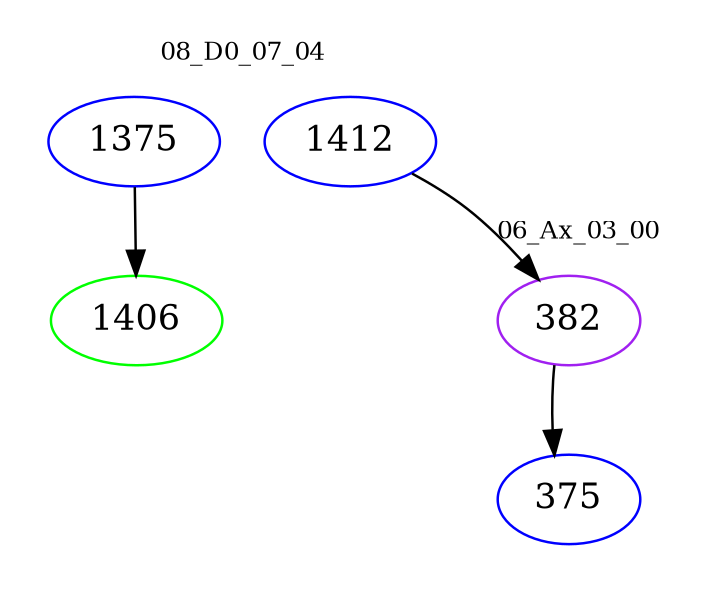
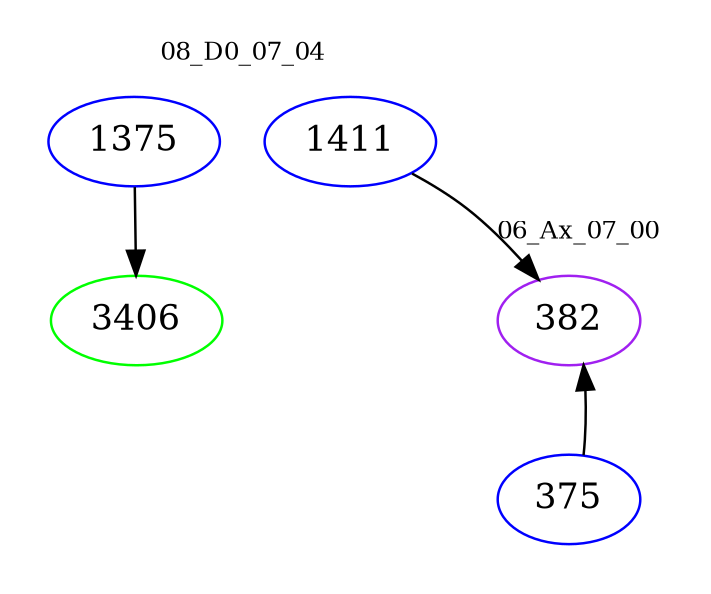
node "1412": label "1412" -> "1411"
cluster "06_Ax_03_00": label "06_Ax_03_00" -> "06_Ax_07_00"
node "1406": label "1406" -> "3406"
edge "382" -> "375": reversed
